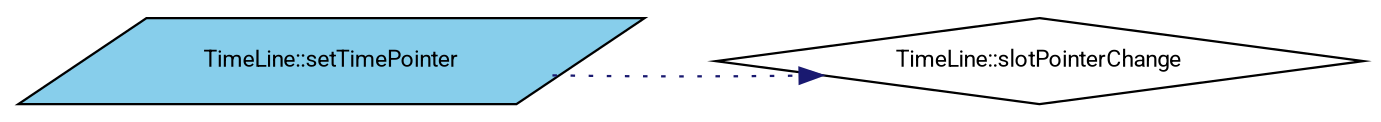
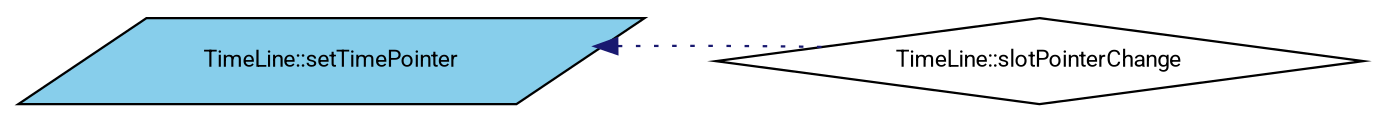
edge "TimeLine::setTimePointer" -> "TimeLine::slotPointerChange": reversed
